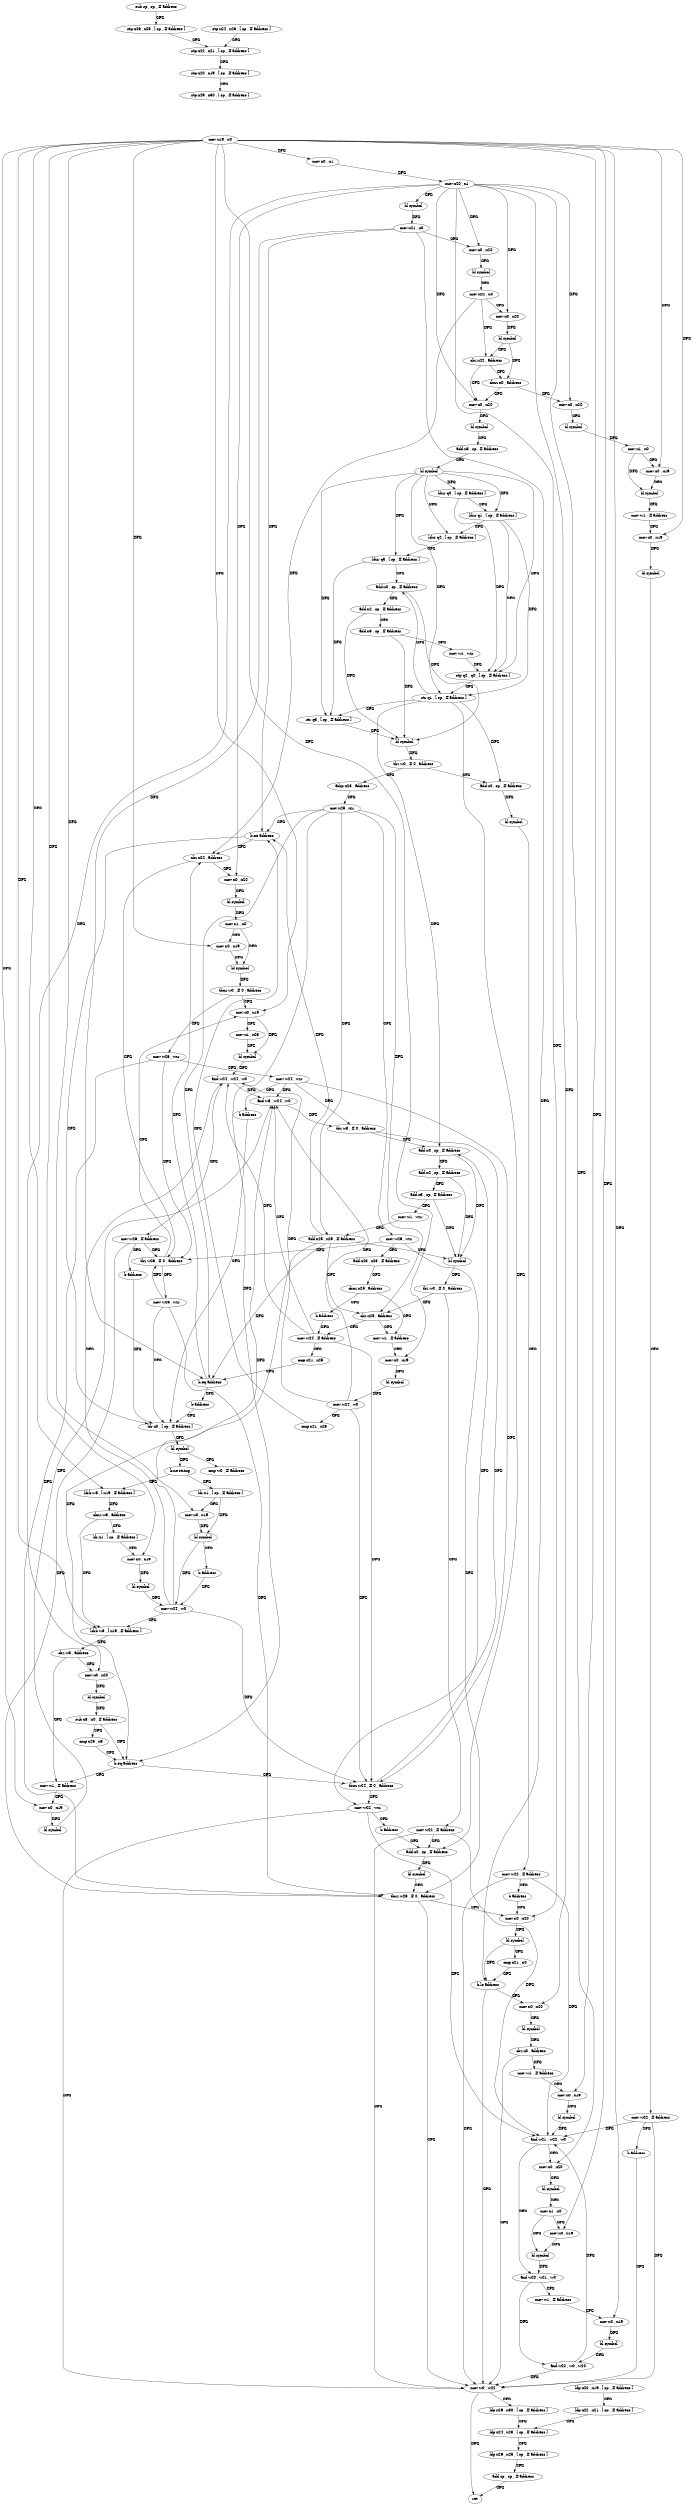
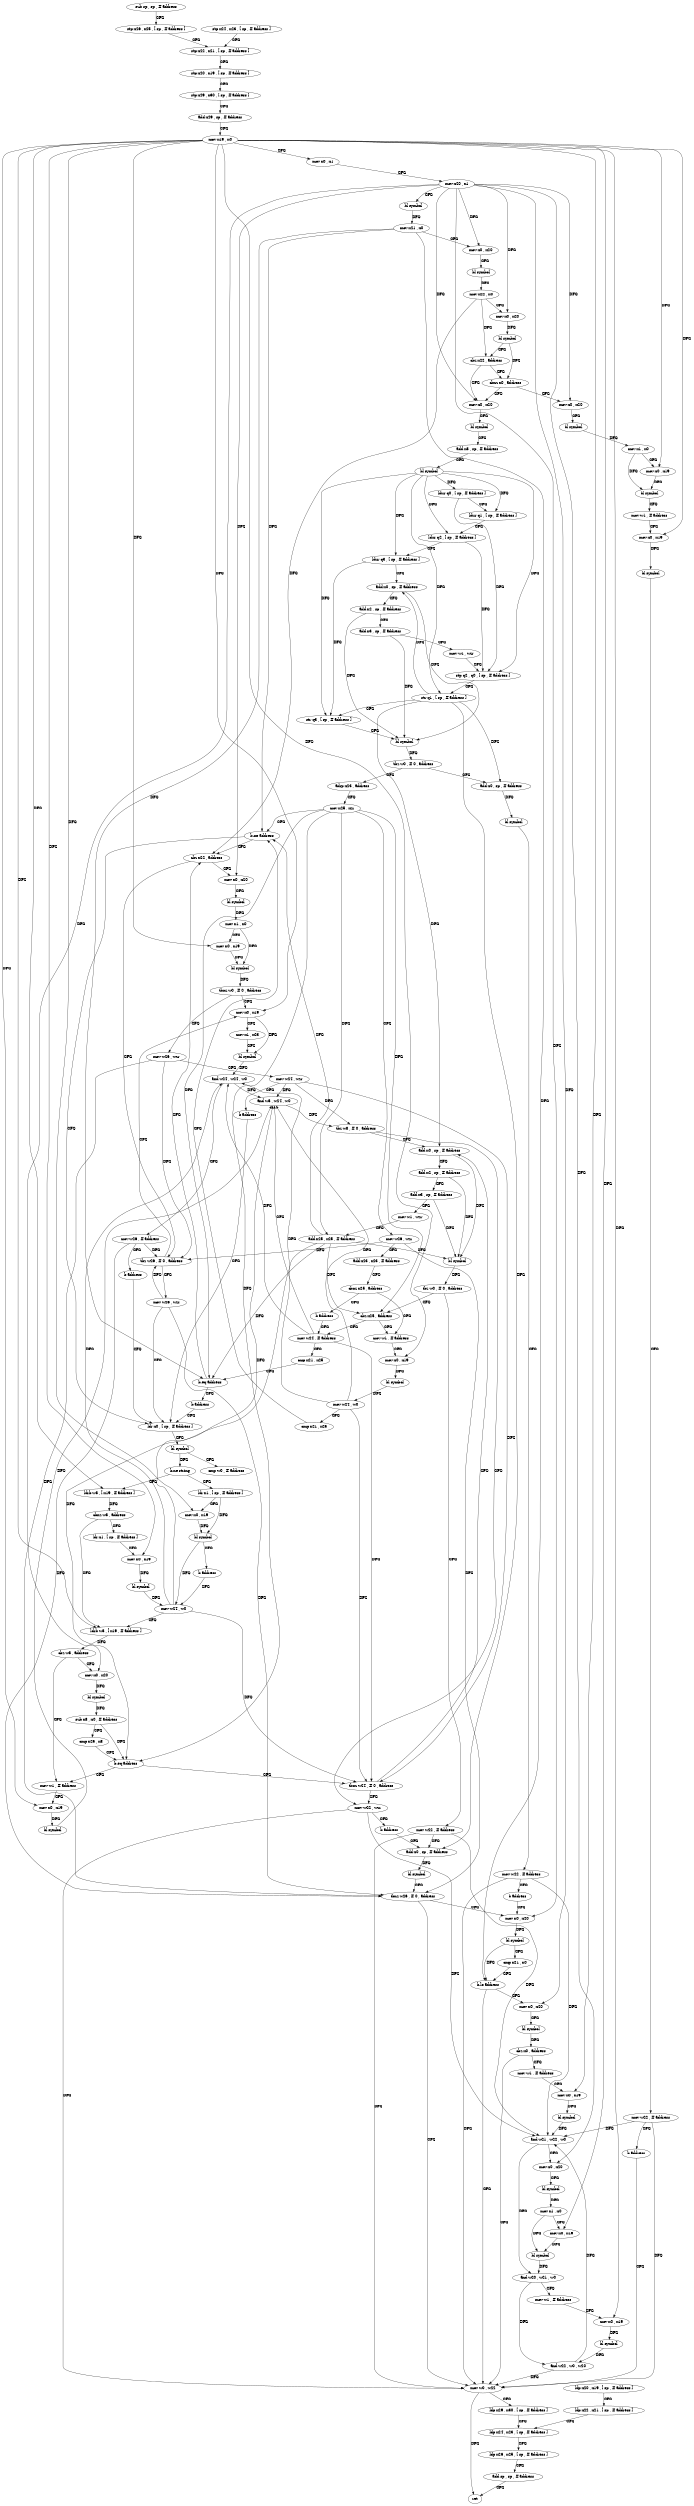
node "add x29 , sp , # address": added
edge "ldur q1 , [ sp , # address ]" -> "stp q2 , q0 , [ sp , # address ]": now "ldur q2 , [ sp , # address ]" -> "stp q2 , q0 , [ sp , # address ]"
edge "ldur q1 , [ sp , # address ]" -> "str q1 , [ sp , # address ]": removed, label "DFG"
edge "add x25 , x25 , # address" -> "b.ne address": label "DFG" -> "CFG"
